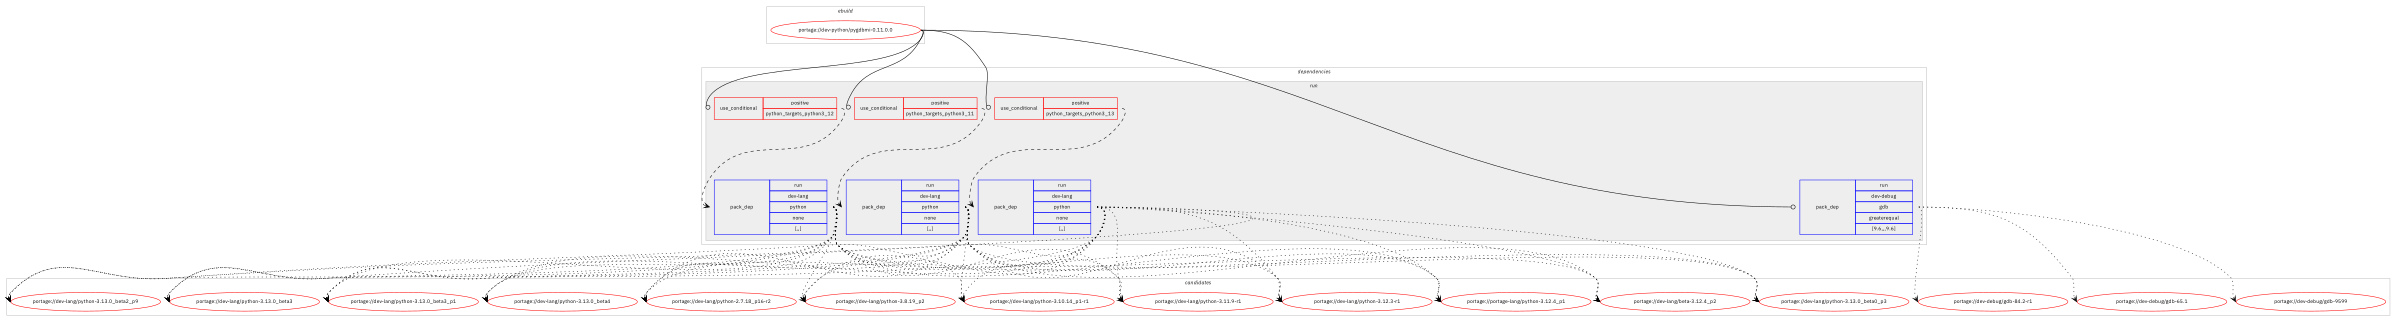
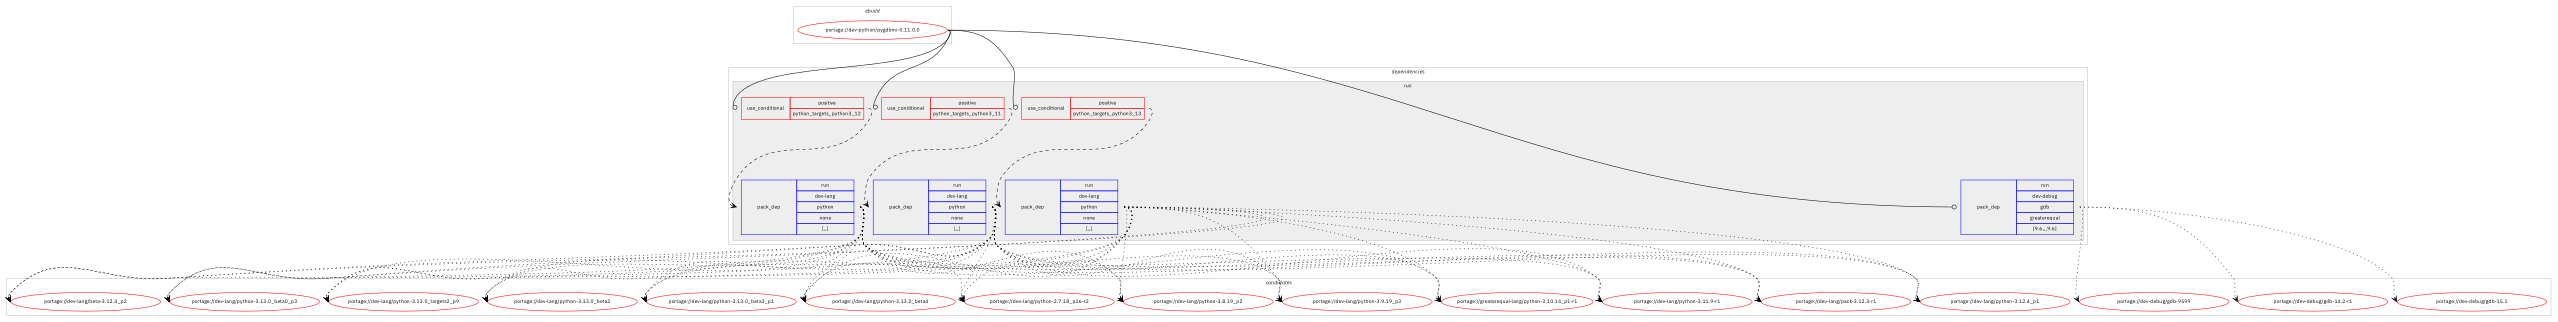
node "portage://dev-lang/python-3.13.0_beta2_p9": label "portage://dev-lang/python-3.13.0_beta2_p9" -> "portage://dev-lang/python-3.13.0_targets2_p9"
node "portage://dev-lang/python-3.10.14_p1-r1": label "portage://dev-lang/python-3.10.14_p1-r1" -> "portage://greaterequal-lang/python-3.10.14_p1-r1"
node "portage://dev-lang/python-3.9.19_p3": added
node "portage://dev-lang/python-3.12.3-r1": label "portage://dev-lang/python-3.12.3-r1" -> "portage://dev-lang/pack-3.12.3-r1"
node "portage://portage-lang/python-3.12.4_p1": label "portage://portage-lang/python-3.12.4_p1" -> "portage://dev-lang/python-3.12.4_p1"
node "portage://dev-debug/gdb-84.2-r1": label "portage://dev-debug/gdb-84.2-r1" -> "portage://dev-debug/gdb-14.2-r1"
node "portage://dev-debug/gdb-65.1": label "portage://dev-debug/gdb-65.1" -> "portage://dev-debug/gdb-15.1"
